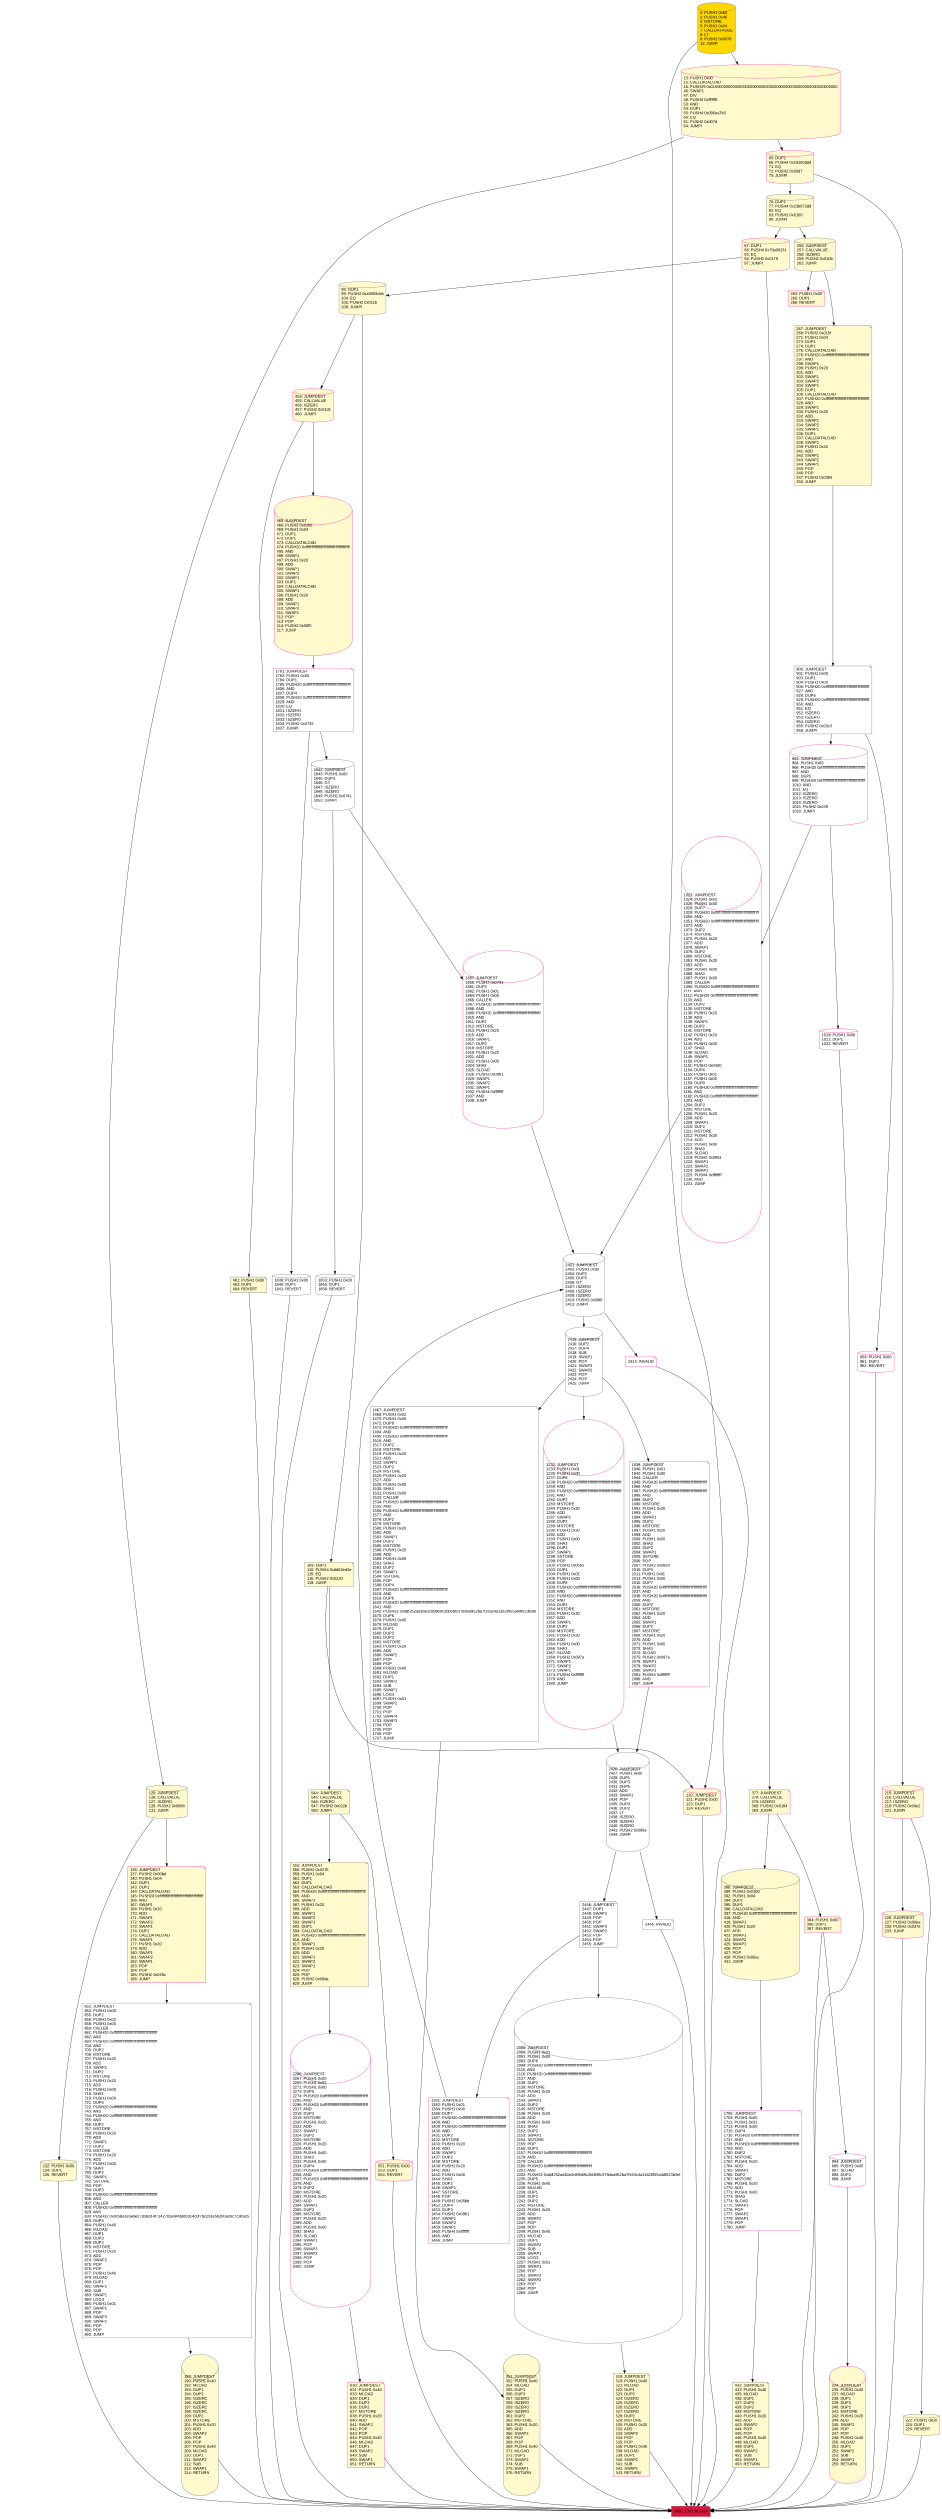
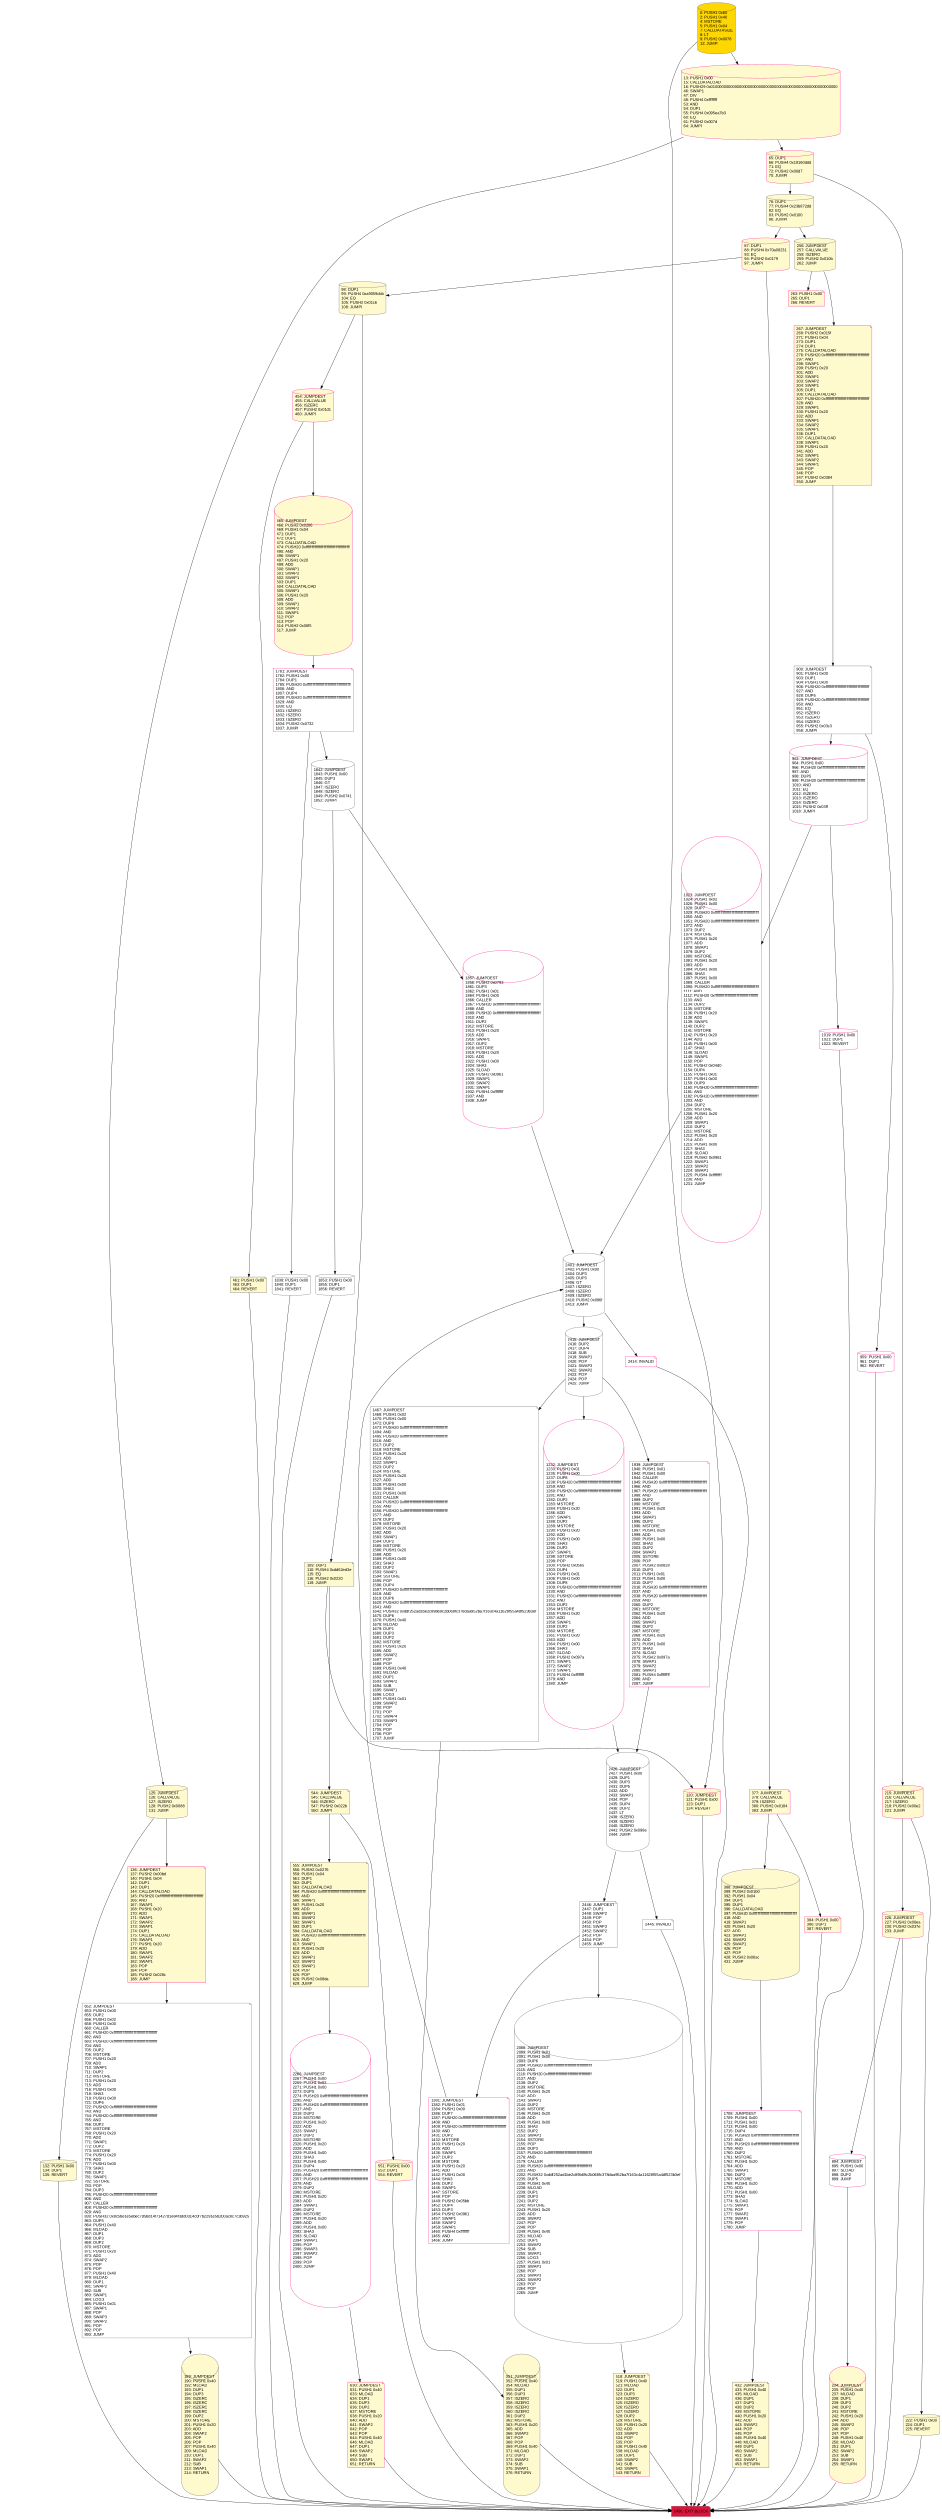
edge "384: PUSH1 0x00 386: DUP1 387: REVERT" -> "894: JUMPDEST 895: PUSH1 0x00 897: SLOAD 898: DUP2 899: JUMP": now "226: JUMPDEST 227: PUSH2 0x00ea 230: PUSH2 0x037e 233: JUMP" -> "894: JUMPDEST 895: PUSH1 0x00 897: SLOAD 898: DUP2 899: JUMP"
